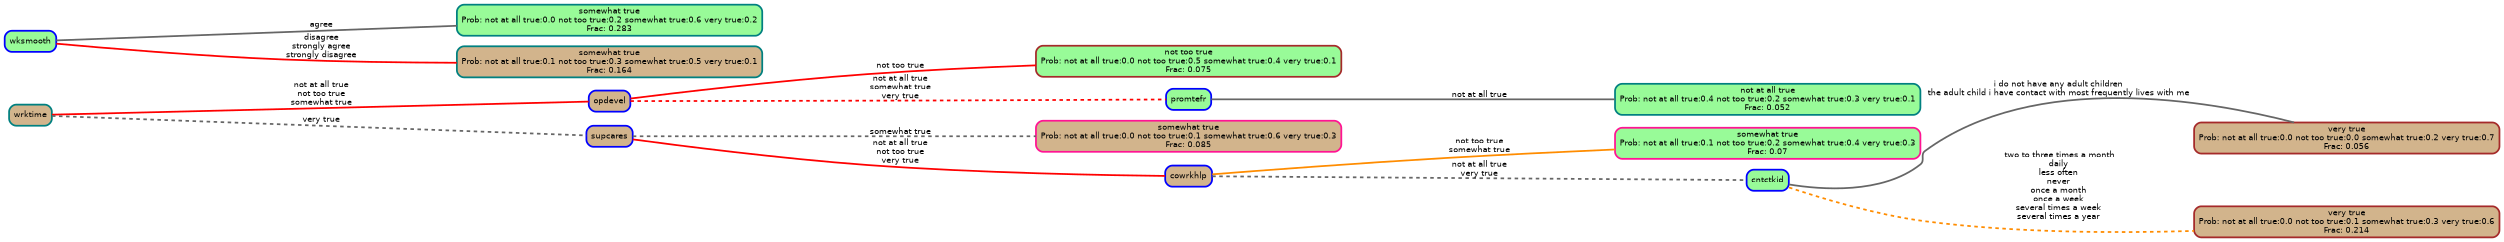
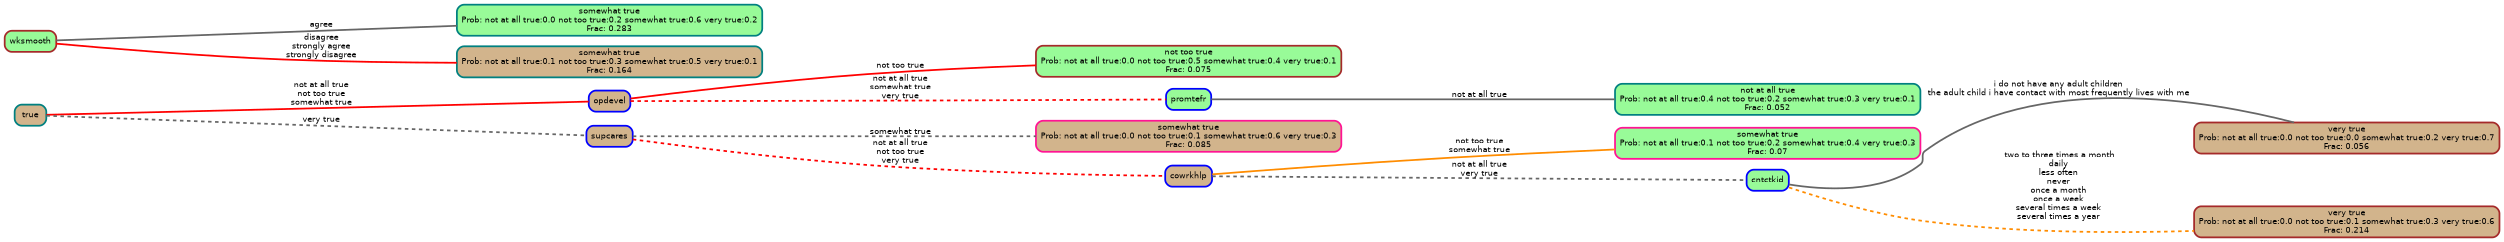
node "wksmooth": color blue -> brown
node "wrktime": label "wrktime" -> "true"
edge "supcares" -- "cowrkhlp": style bold -> dashed
